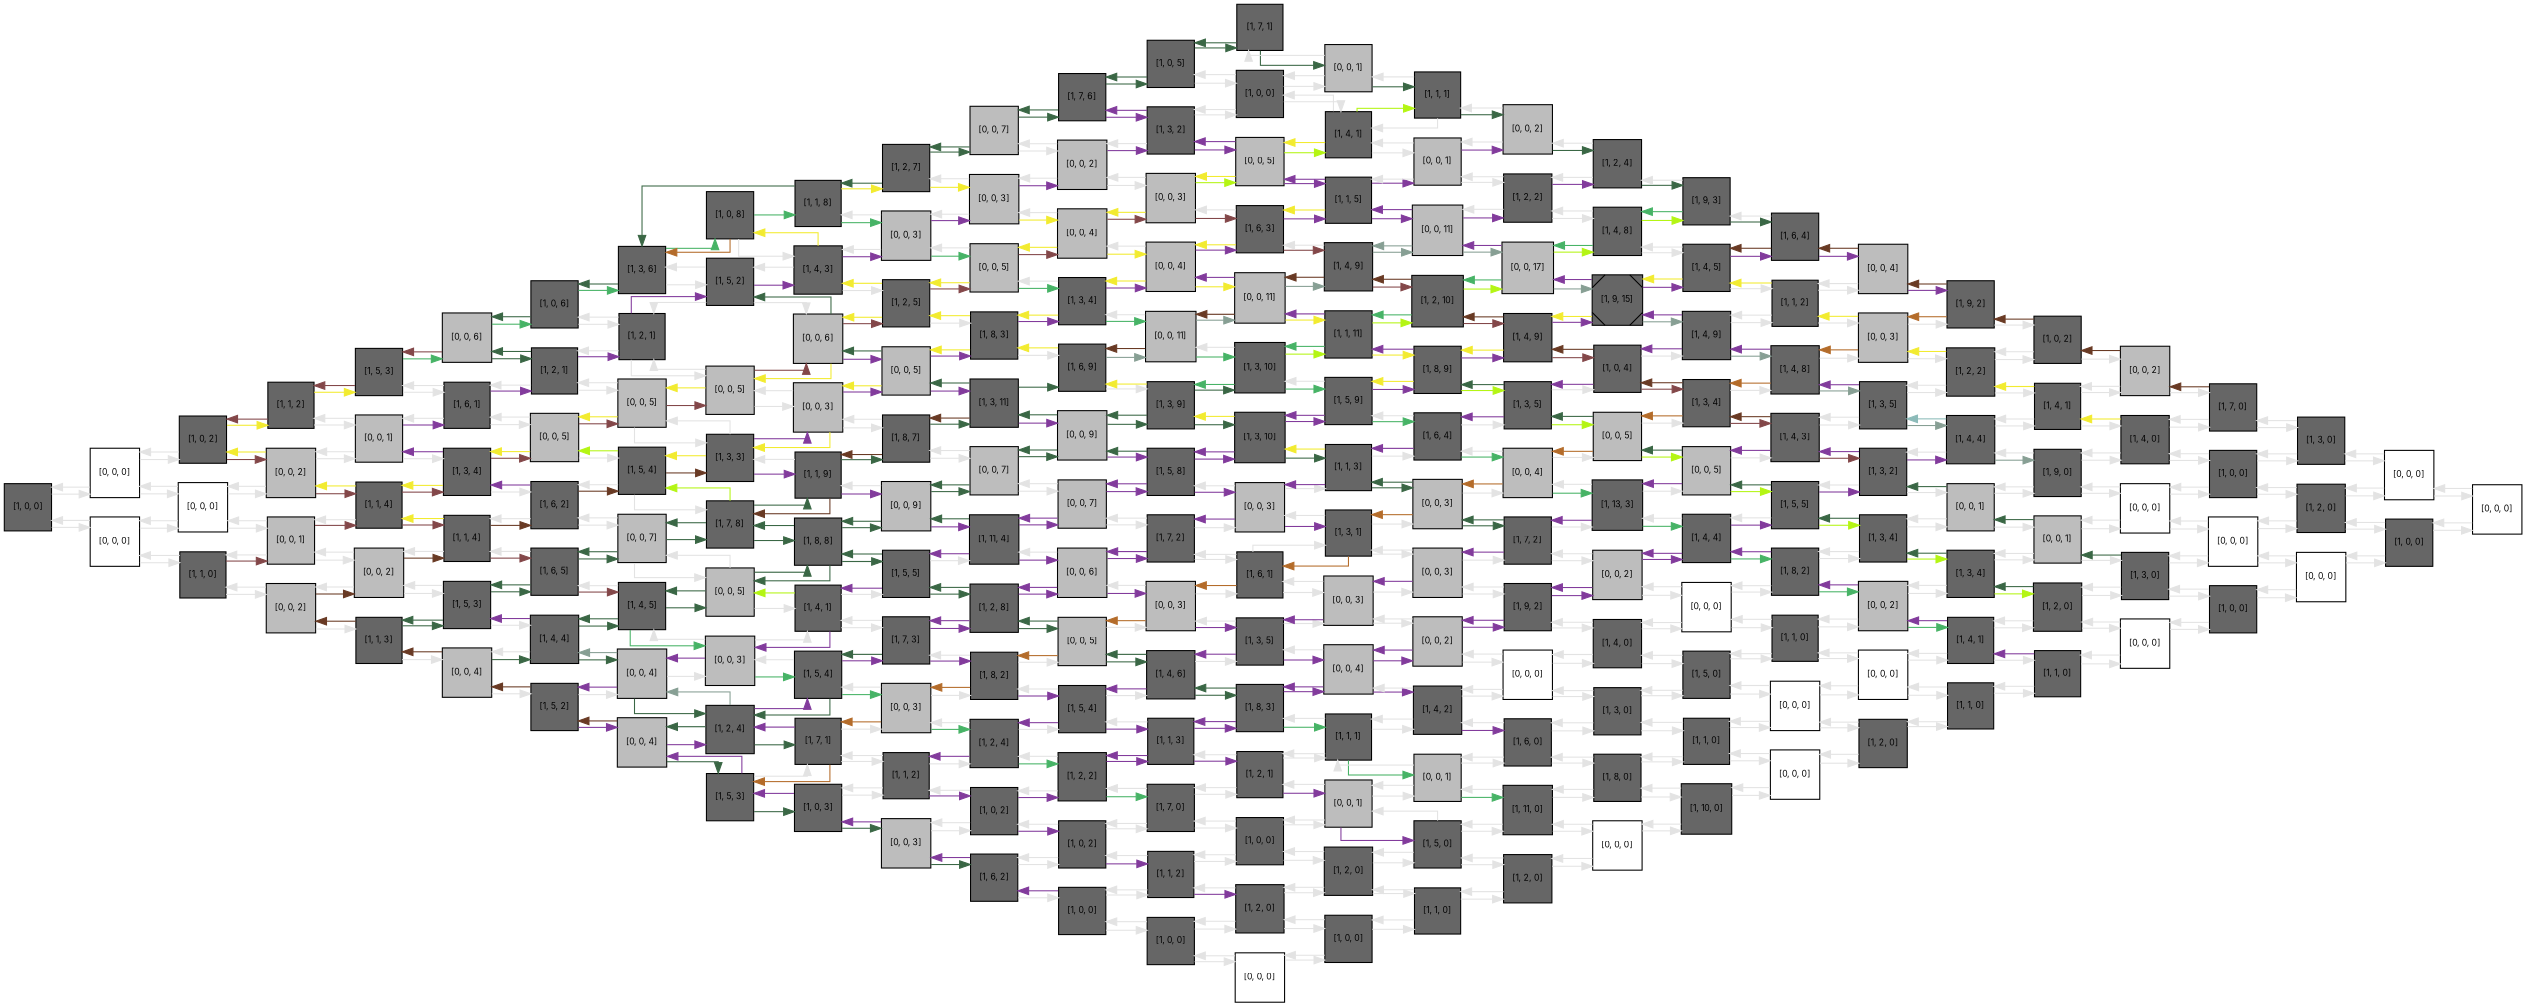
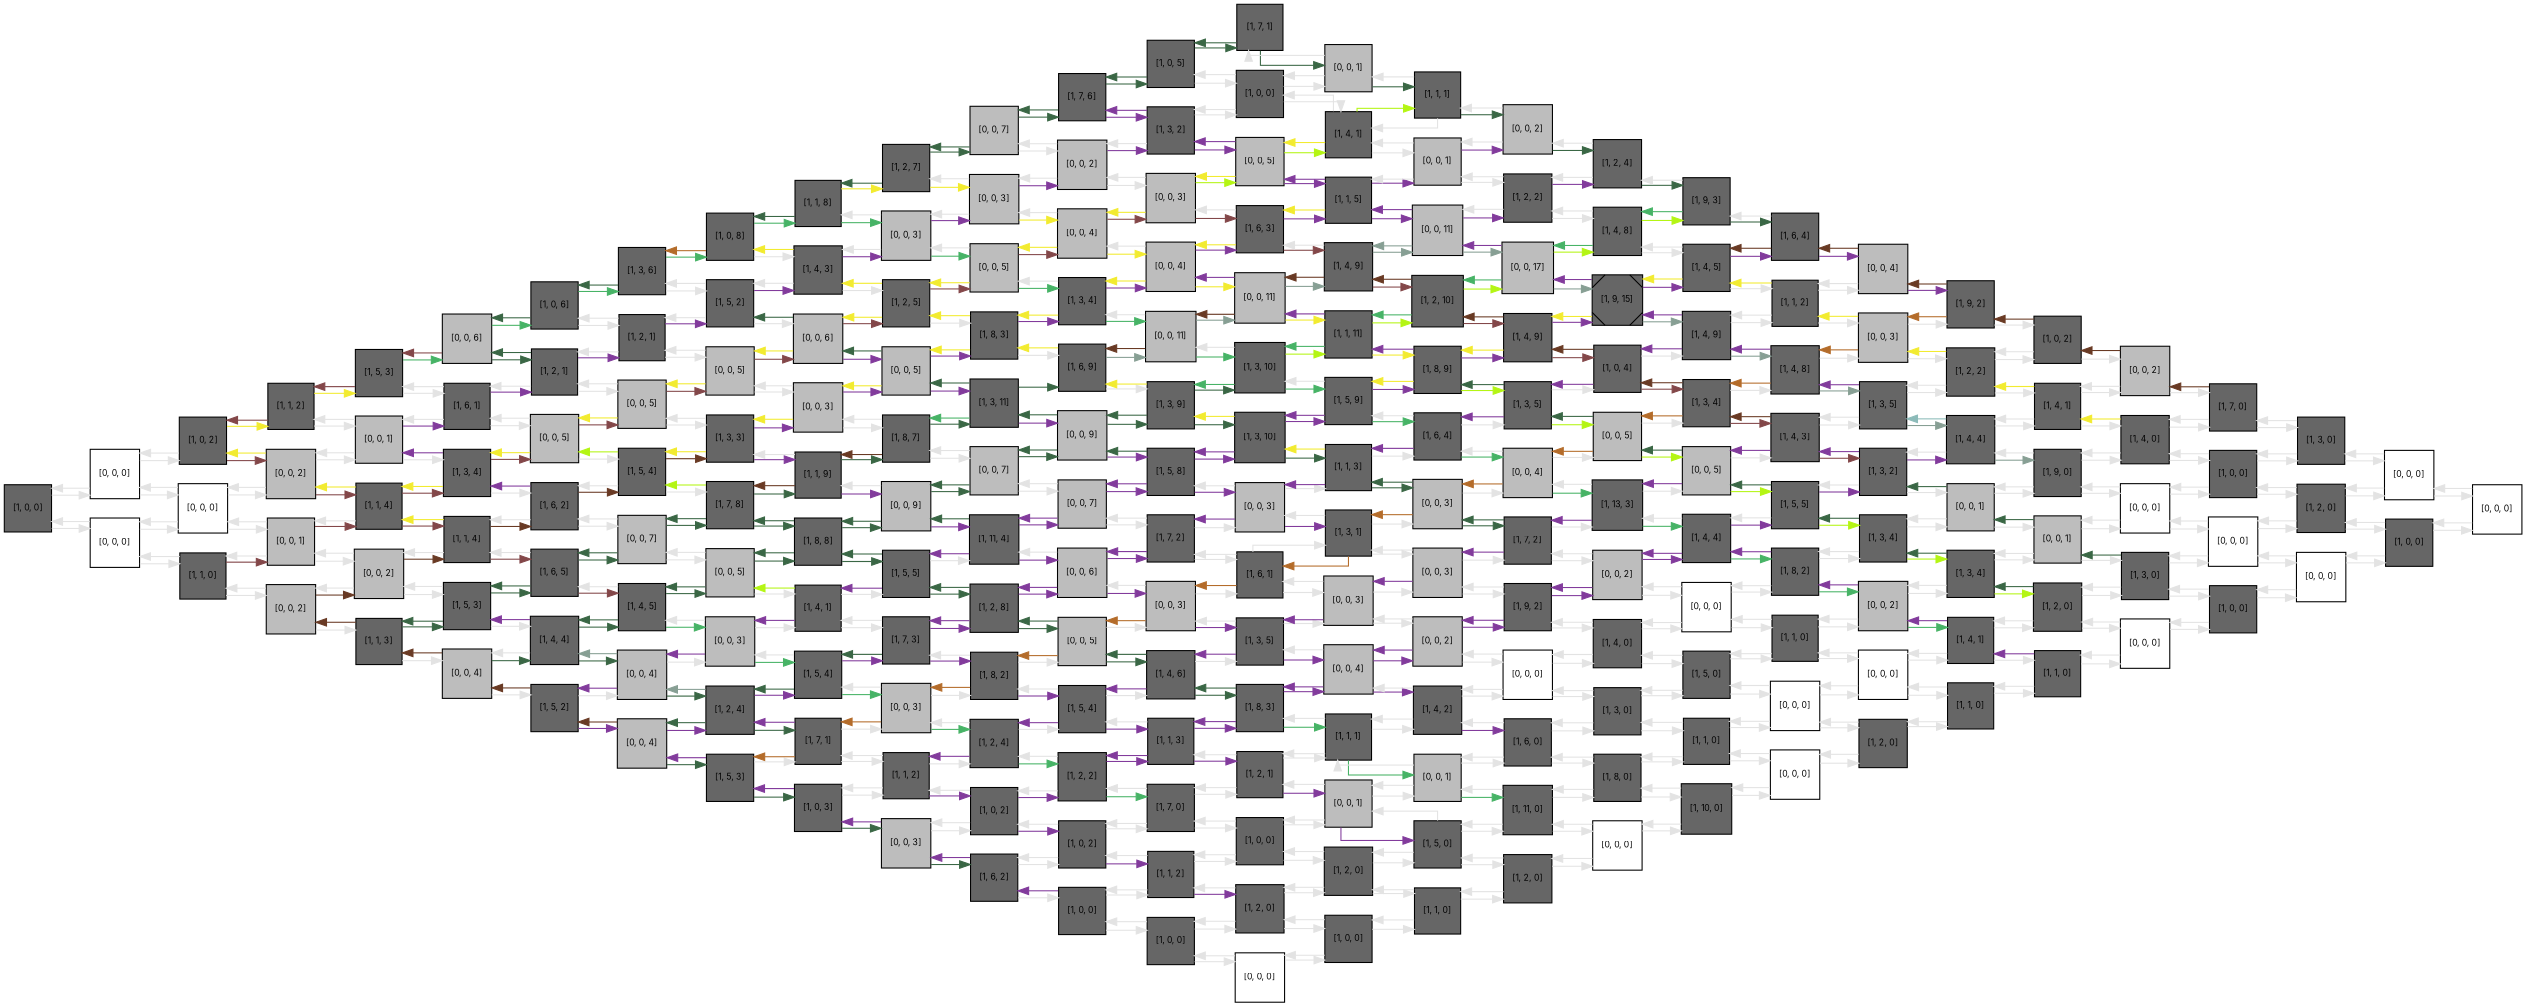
edge "[1, 1, 8]" -> "[1, 3, 6]": now "[1, 1, 8]" -> "[1, 0, 8]"
edge "[1, 3, 11]" -> "[1, 8, 7]": color #693a24 -> #47b366
